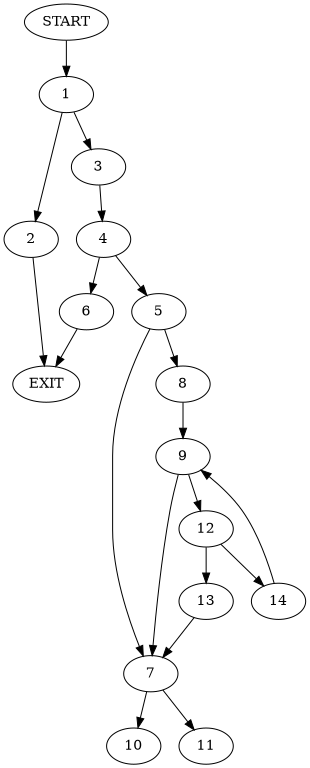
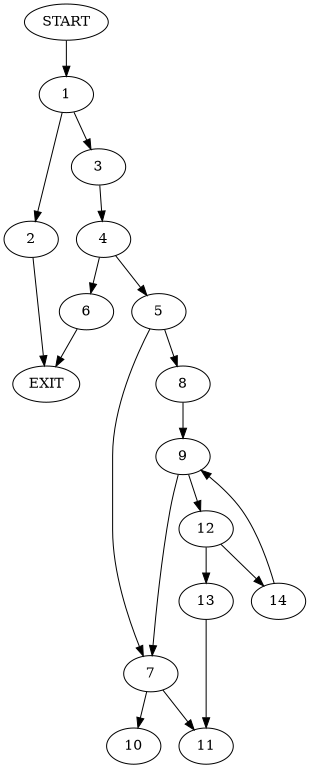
edge "13" -> "7": now "13" -> "11"
